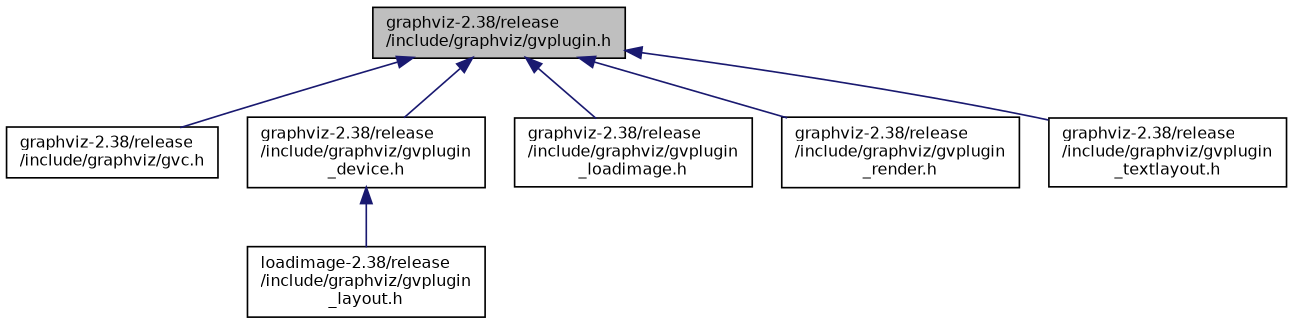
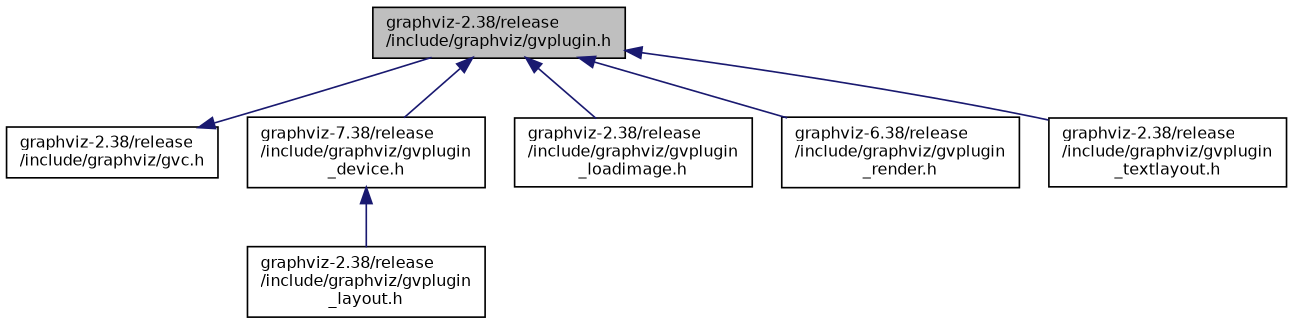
edge "graphviz-2.38/release /include/graphviz/gvc.h" -> "graphviz-2.38/release /include/graphviz/gvplugin.h": reversed
node "graphviz-2.38/release /include/graphviz/gvplugin _device.h": label "graphviz-2.38/release /include/graphviz/gvplugin _device.h" -> "graphviz-7.38/release /include/graphviz/gvplugin _device.h"
node "graphviz-2.38/release /include/graphviz/gvplugin _render.h": label "graphviz-2.38/release /include/graphviz/gvplugin _render.h" -> "graphviz-6.38/release /include/graphviz/gvplugin _render.h"
node "loadimage-2.38/release /include/graphviz/gvplugin _layout.h": label "loadimage-2.38/release /include/graphviz/gvplugin _layout.h" -> "graphviz-2.38/release /include/graphviz/gvplugin _layout.h"
